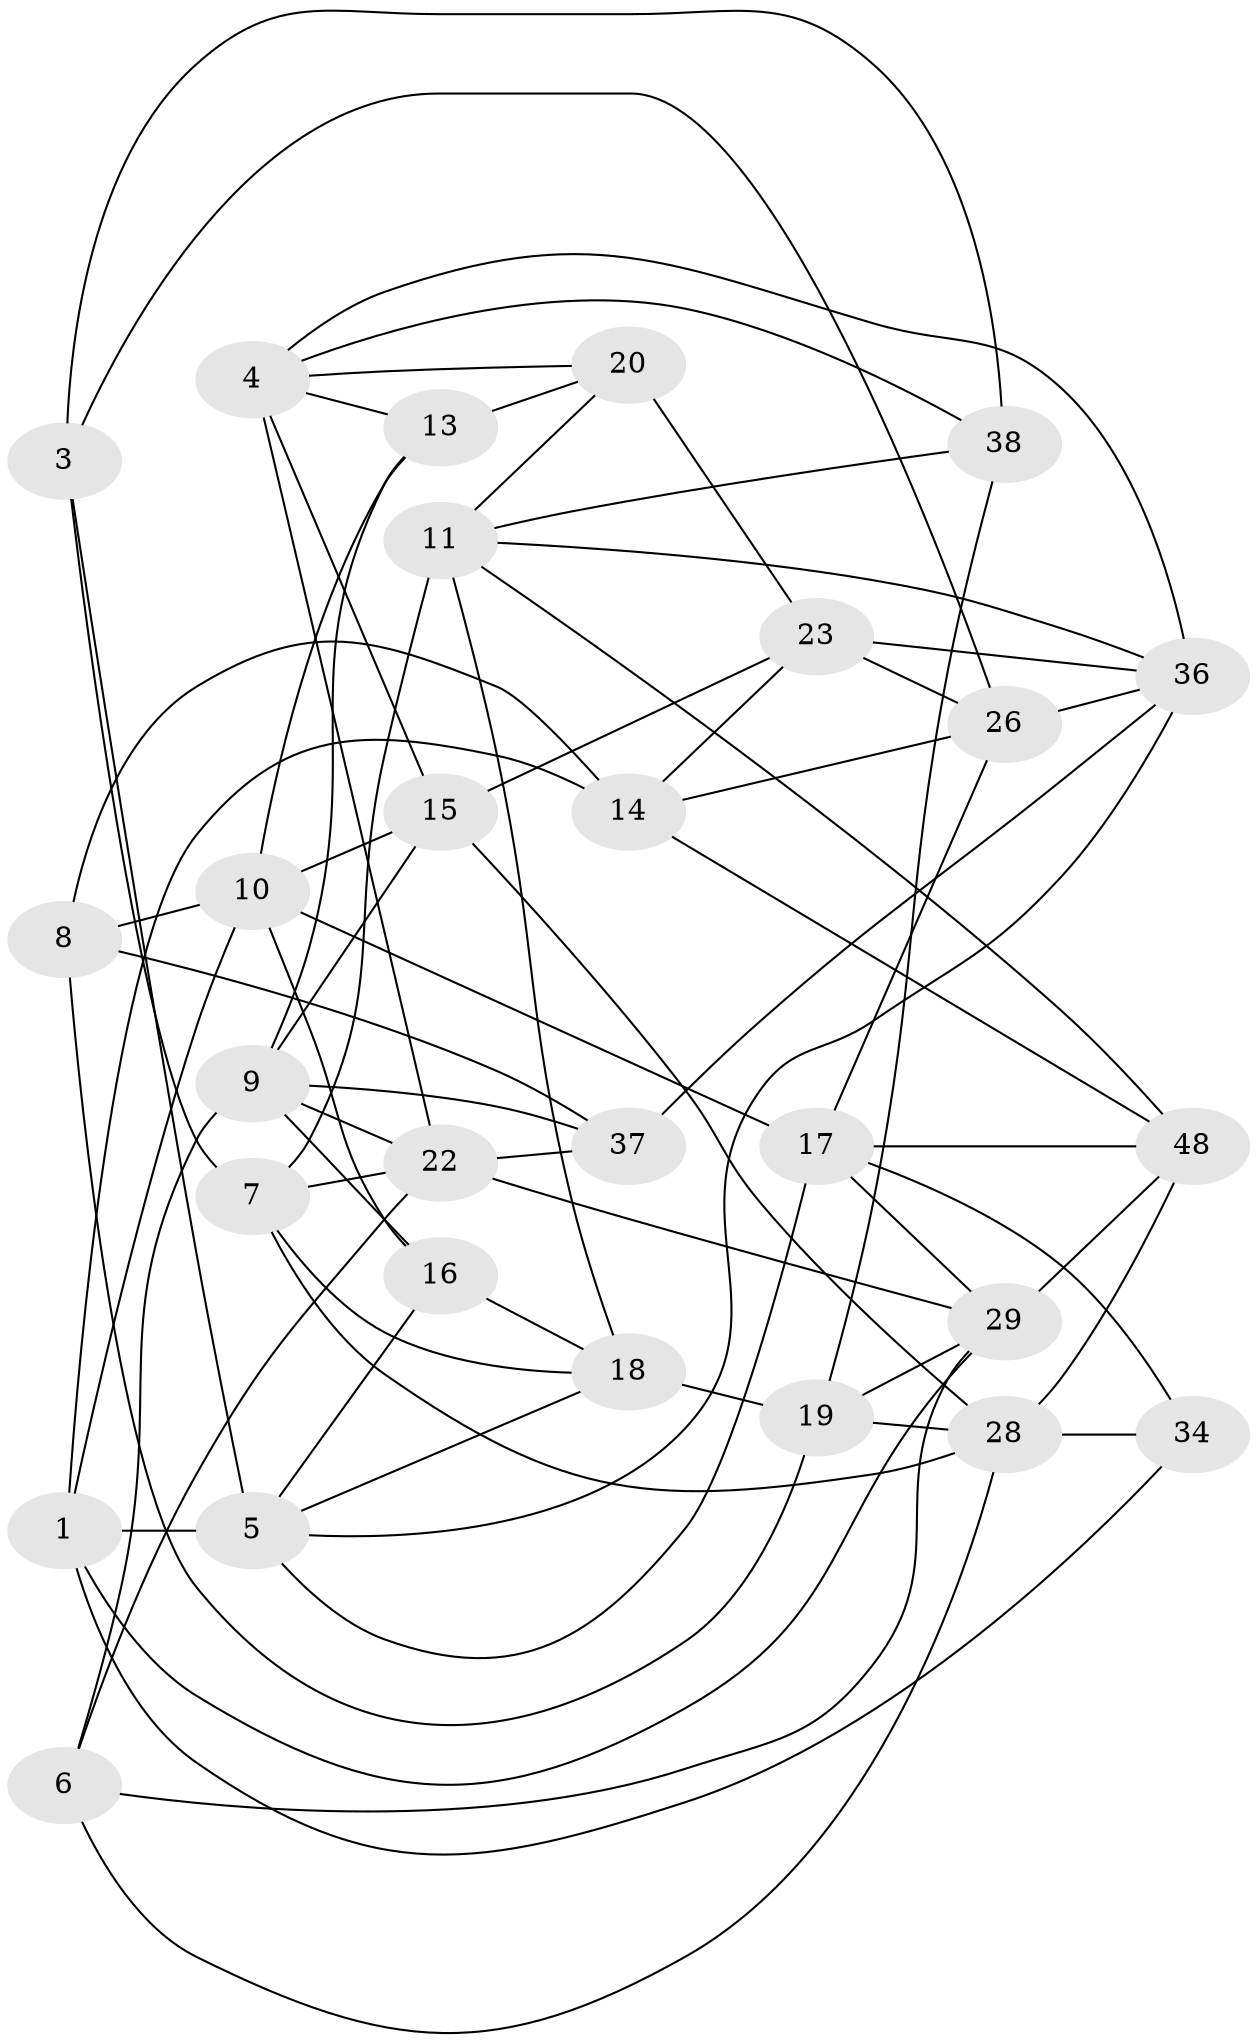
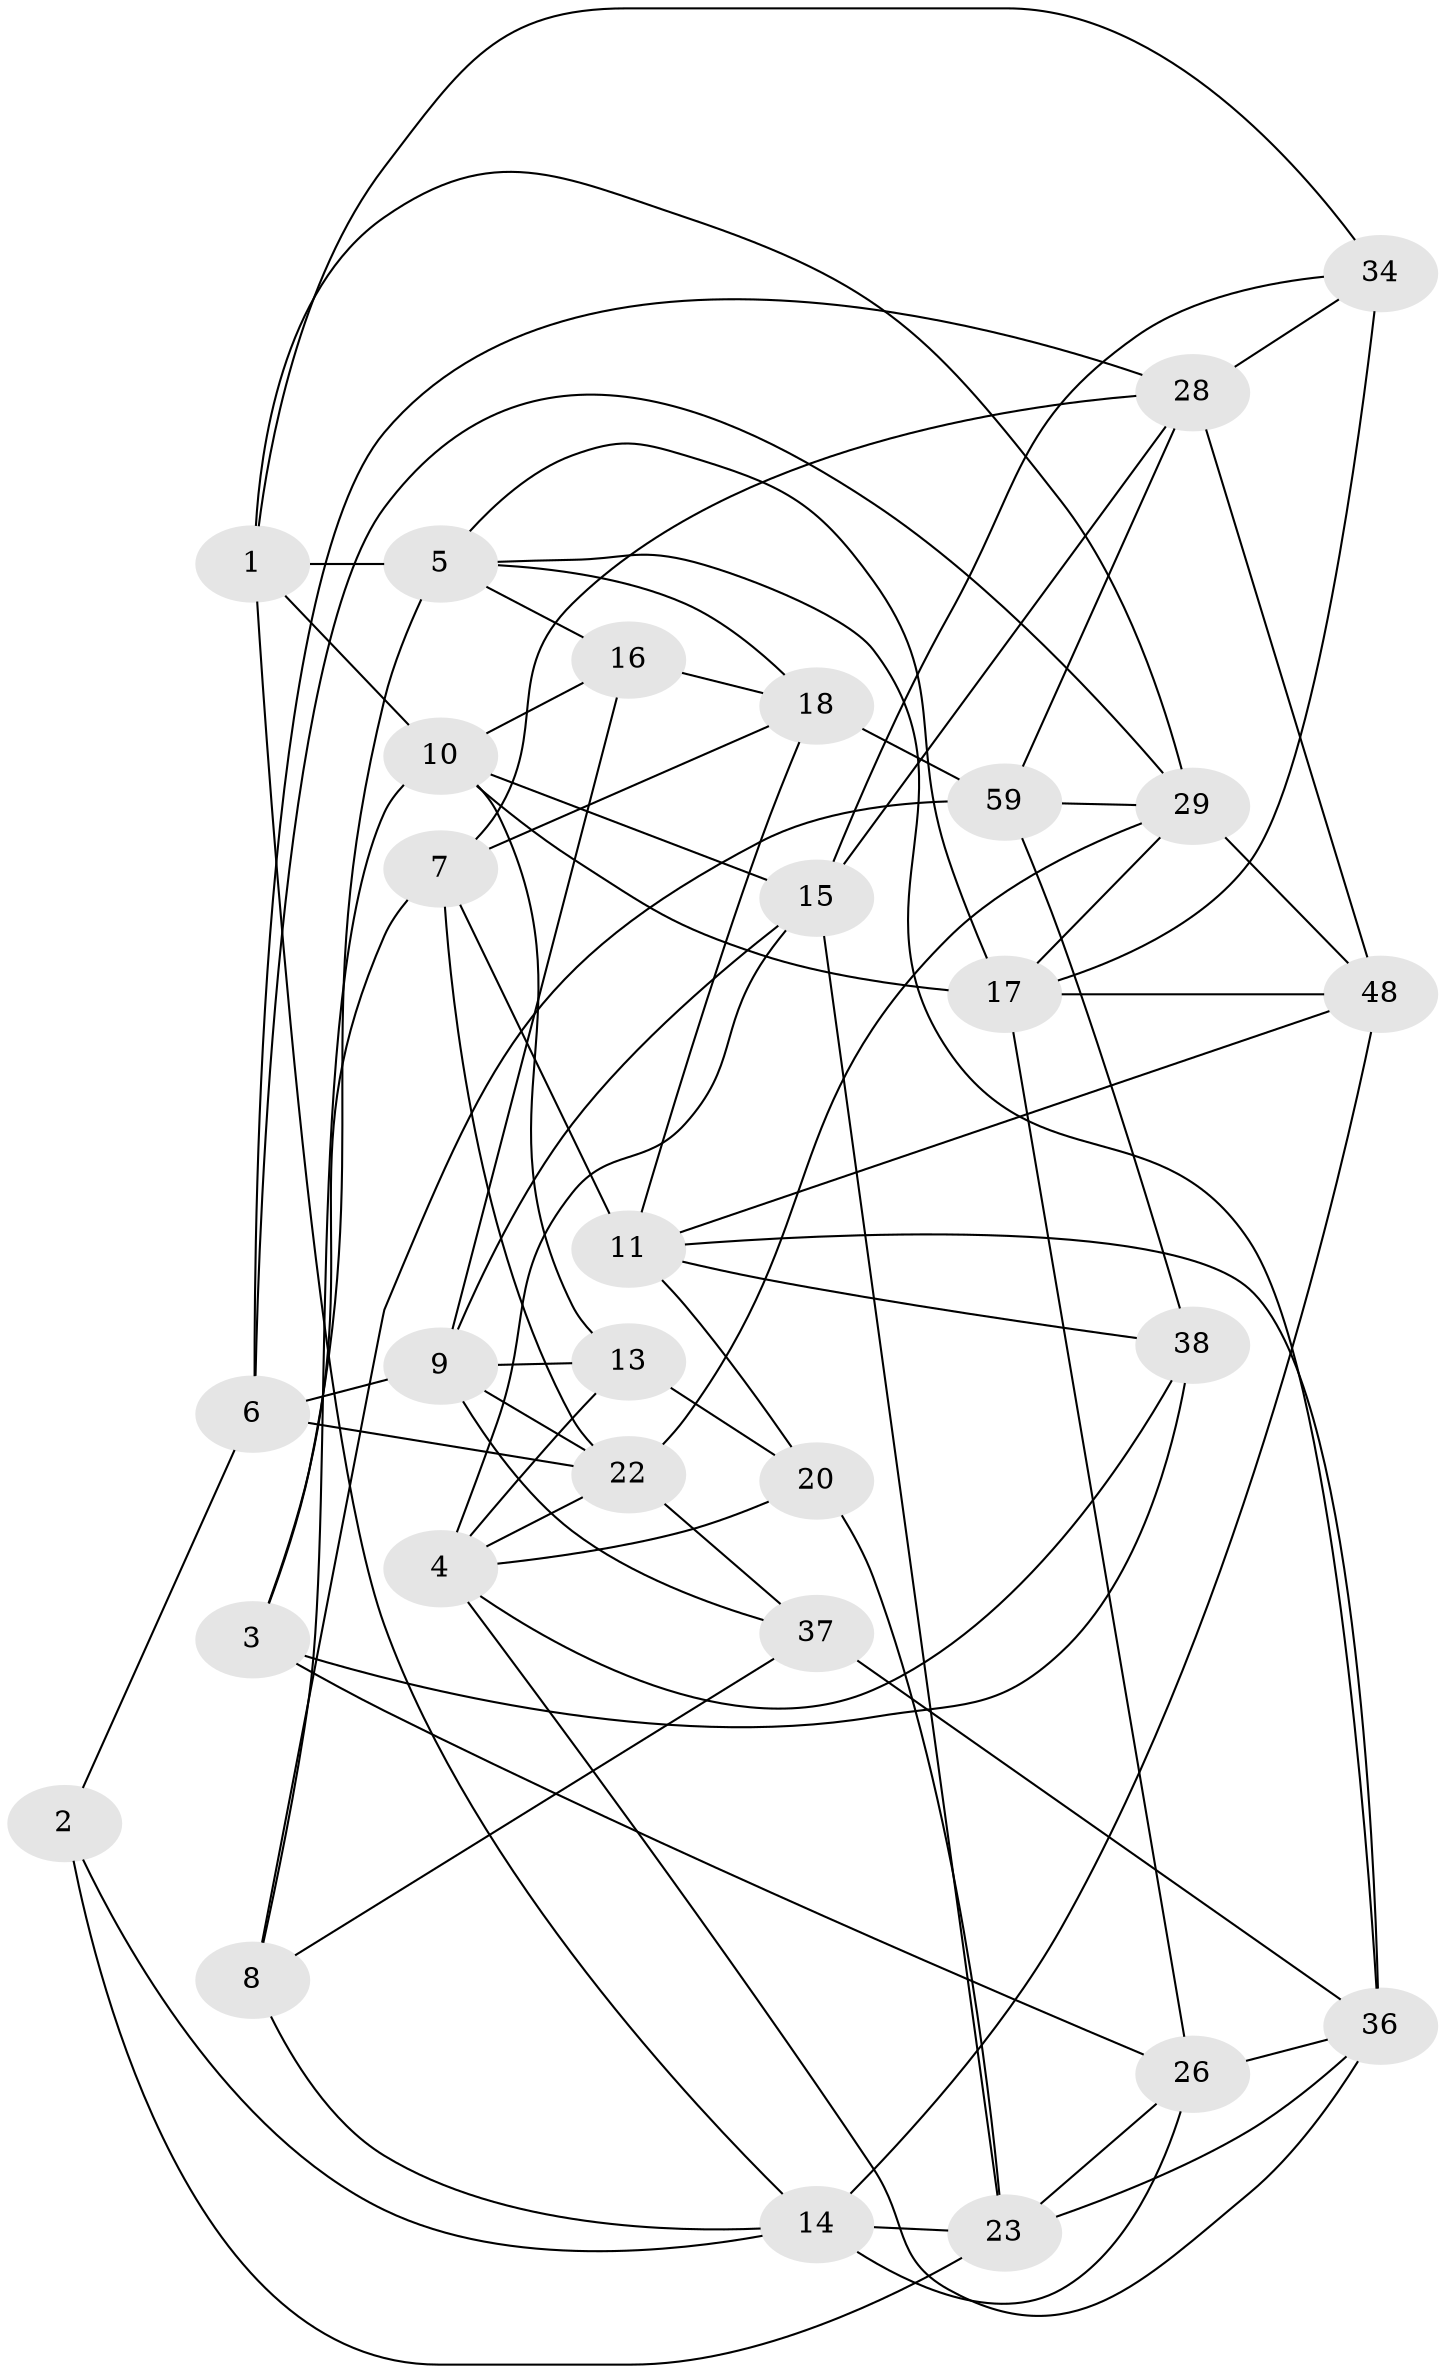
edge "34" -- "15": added
node "19": label "19" -> "59"
node "2": added
